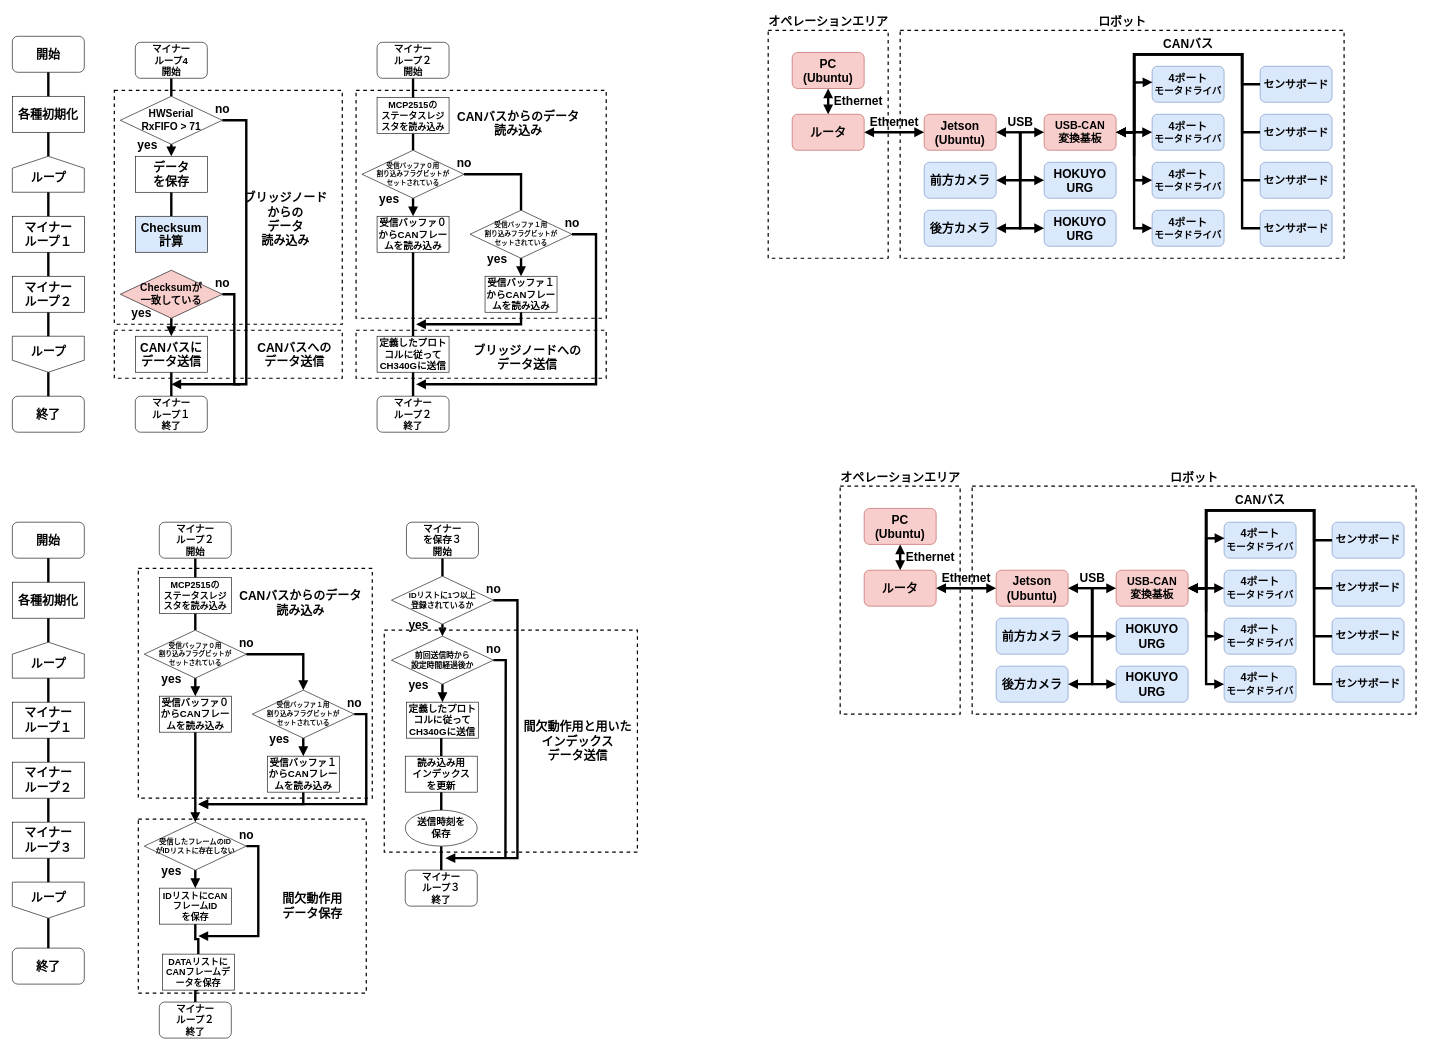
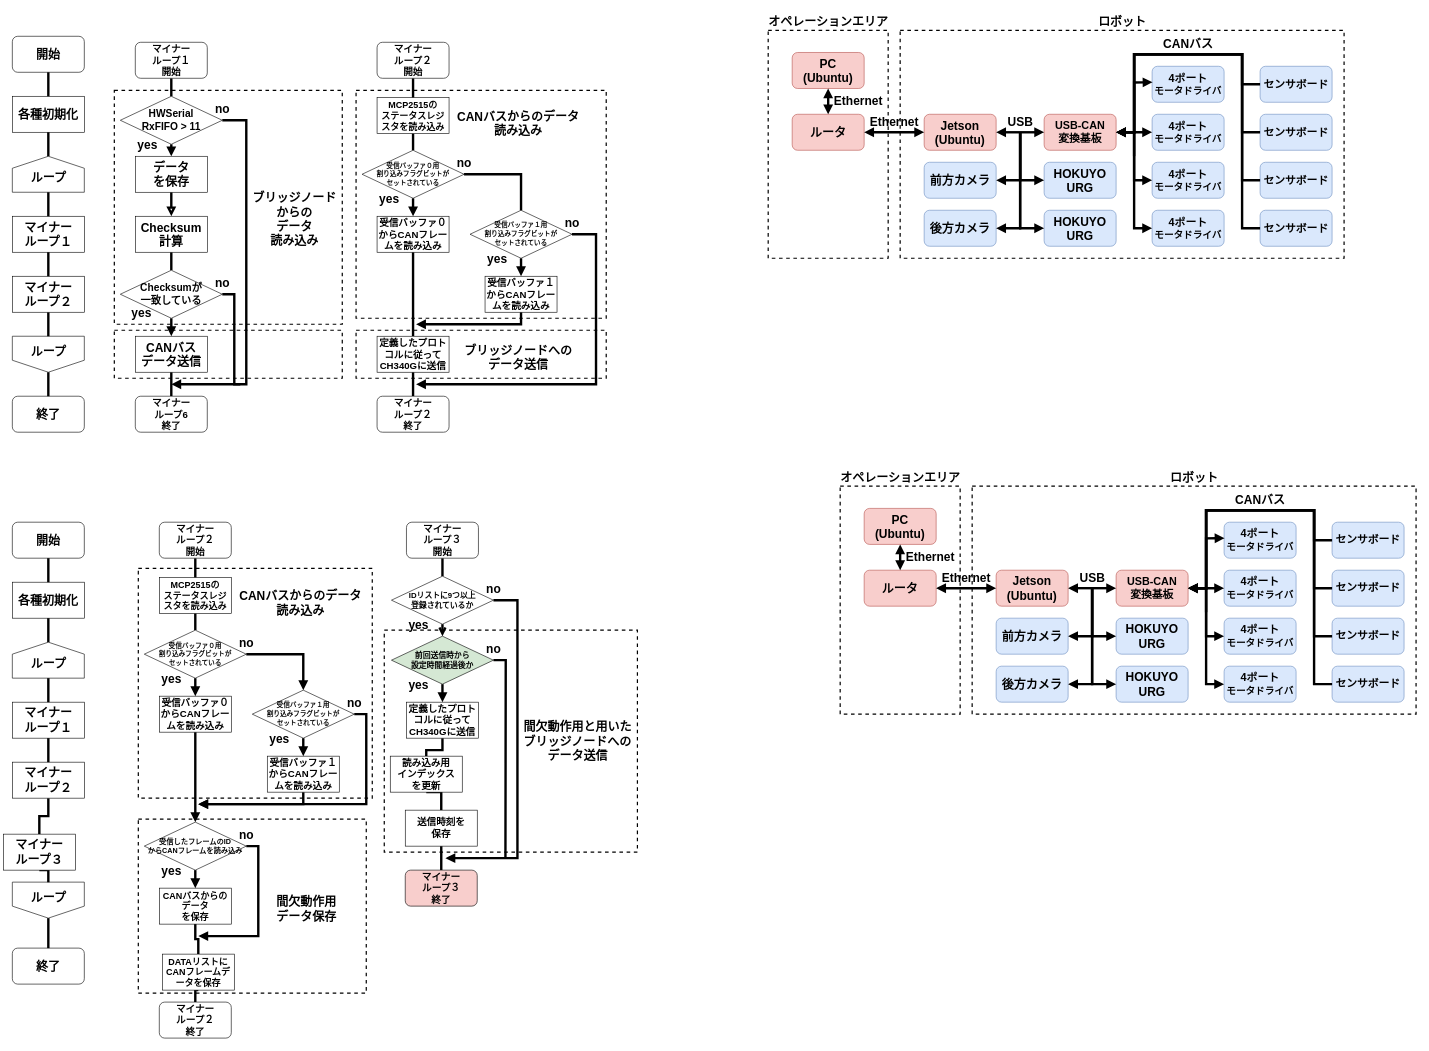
node "マイナー ループ4 開始": label "マイナー ループ4 開始" -> "マイナー ループ１ 開始"
node "HWSerial RxFIFO > 71": label "HWSerial RxFIFO > 71" -> "HWSerial RxFIFO > 11"
edge "データ を保存" -- "Checksum計算": arrowhead none -> block
node "ブリッジノード からの データ 読み込み": moved (285, 219) -> (294, 219)
node "Checksum計算": fillcolor #dae8fc -> #ffffff
edge "Checksum計算" -- "Checksumが 一致している": added
node "Checksumが 一致している": fillcolor #f8cecc -> #ffffff
node "CANバスに データ送信": label "CANバスに データ送信" -> "CANバス データ送信"
node "CANバスへの データ送信": removed
node "ブリッジノードへの データ送信": moved (527, 357) -> (518, 357)
node "マイナー ループ１ 終了": label "マイナー ループ１ 終了" -> "マイナー ループ6 終了"
node "マイナー を保存３ 開始": label "マイナー を保存３ 開始" -> "マイナー ループ３ 開始"
node "IDリストに1つ以上 登録されているか": label "IDリストに1つ以上 登録されているか" -> "IDリストに9つ以上 登録されているか"
node "前回送信時から 設定時間経過後か": fillcolor #ffffff -> #d5e8d4
node "間欠動作用と用いた インデックス データ送信": label "間欠動作用と用いた インデックス データ送信" -> "間欠動作用と用いた ブリッジノードへの データ送信"
node "読み込み用 インデックス を更新": moved (441, 774) -> (426, 774)
node "送信時刻を 保存": shape ellipse -> rectangle
node "マイナー ループ３": moved (48, 840) -> (39, 852)
node "受信したフレームのID がIDリストに存在しない": label "受信したフレームのID がIDリストに存在しない" -> "受信したフレームのID からCANフレームを読み込み"
node "マイナー ループ３ 終了": fillcolor #ffffff -> #f8cecc
node "IDリストにCANフレームID を保存": label "IDリストにCANフレームID を保存" -> "CANバスからのデータ を保存"
node "間欠動作用 データ保存": moved (312, 906) -> (306, 909)
